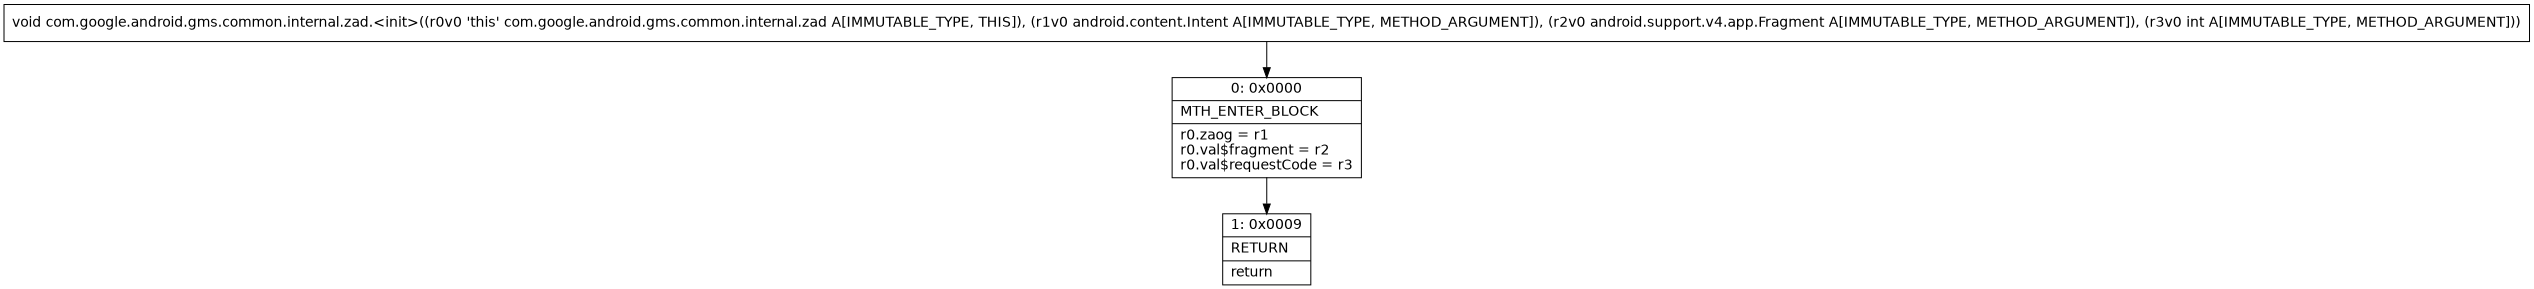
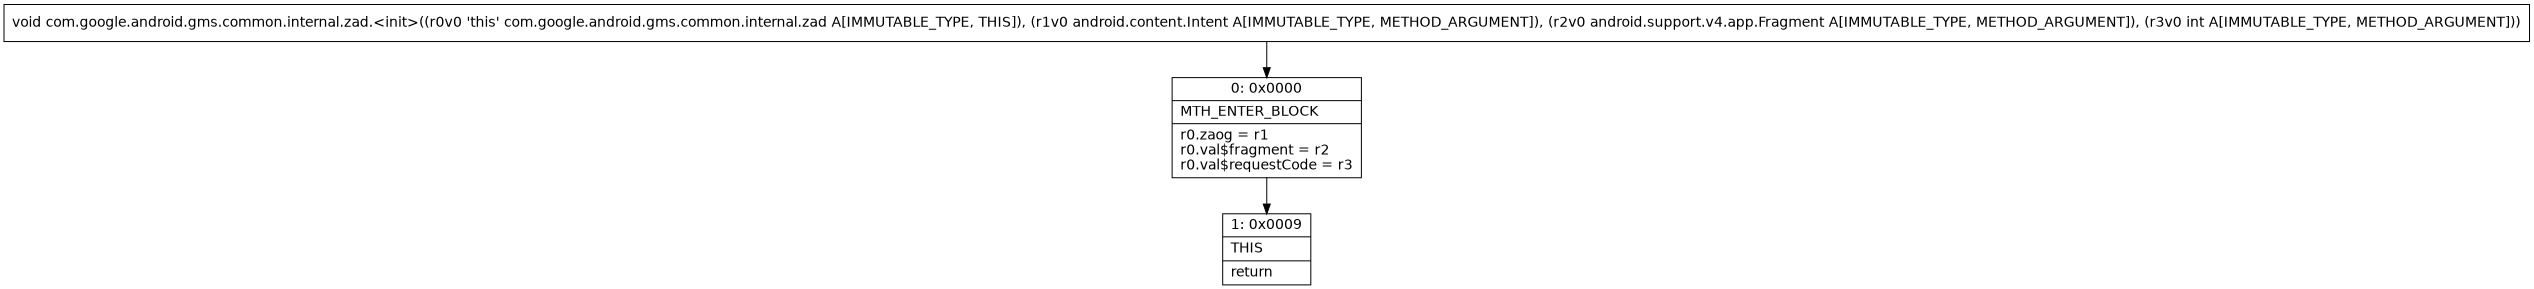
node "1: 0x0009": text "RETURN" -> "THIS"
